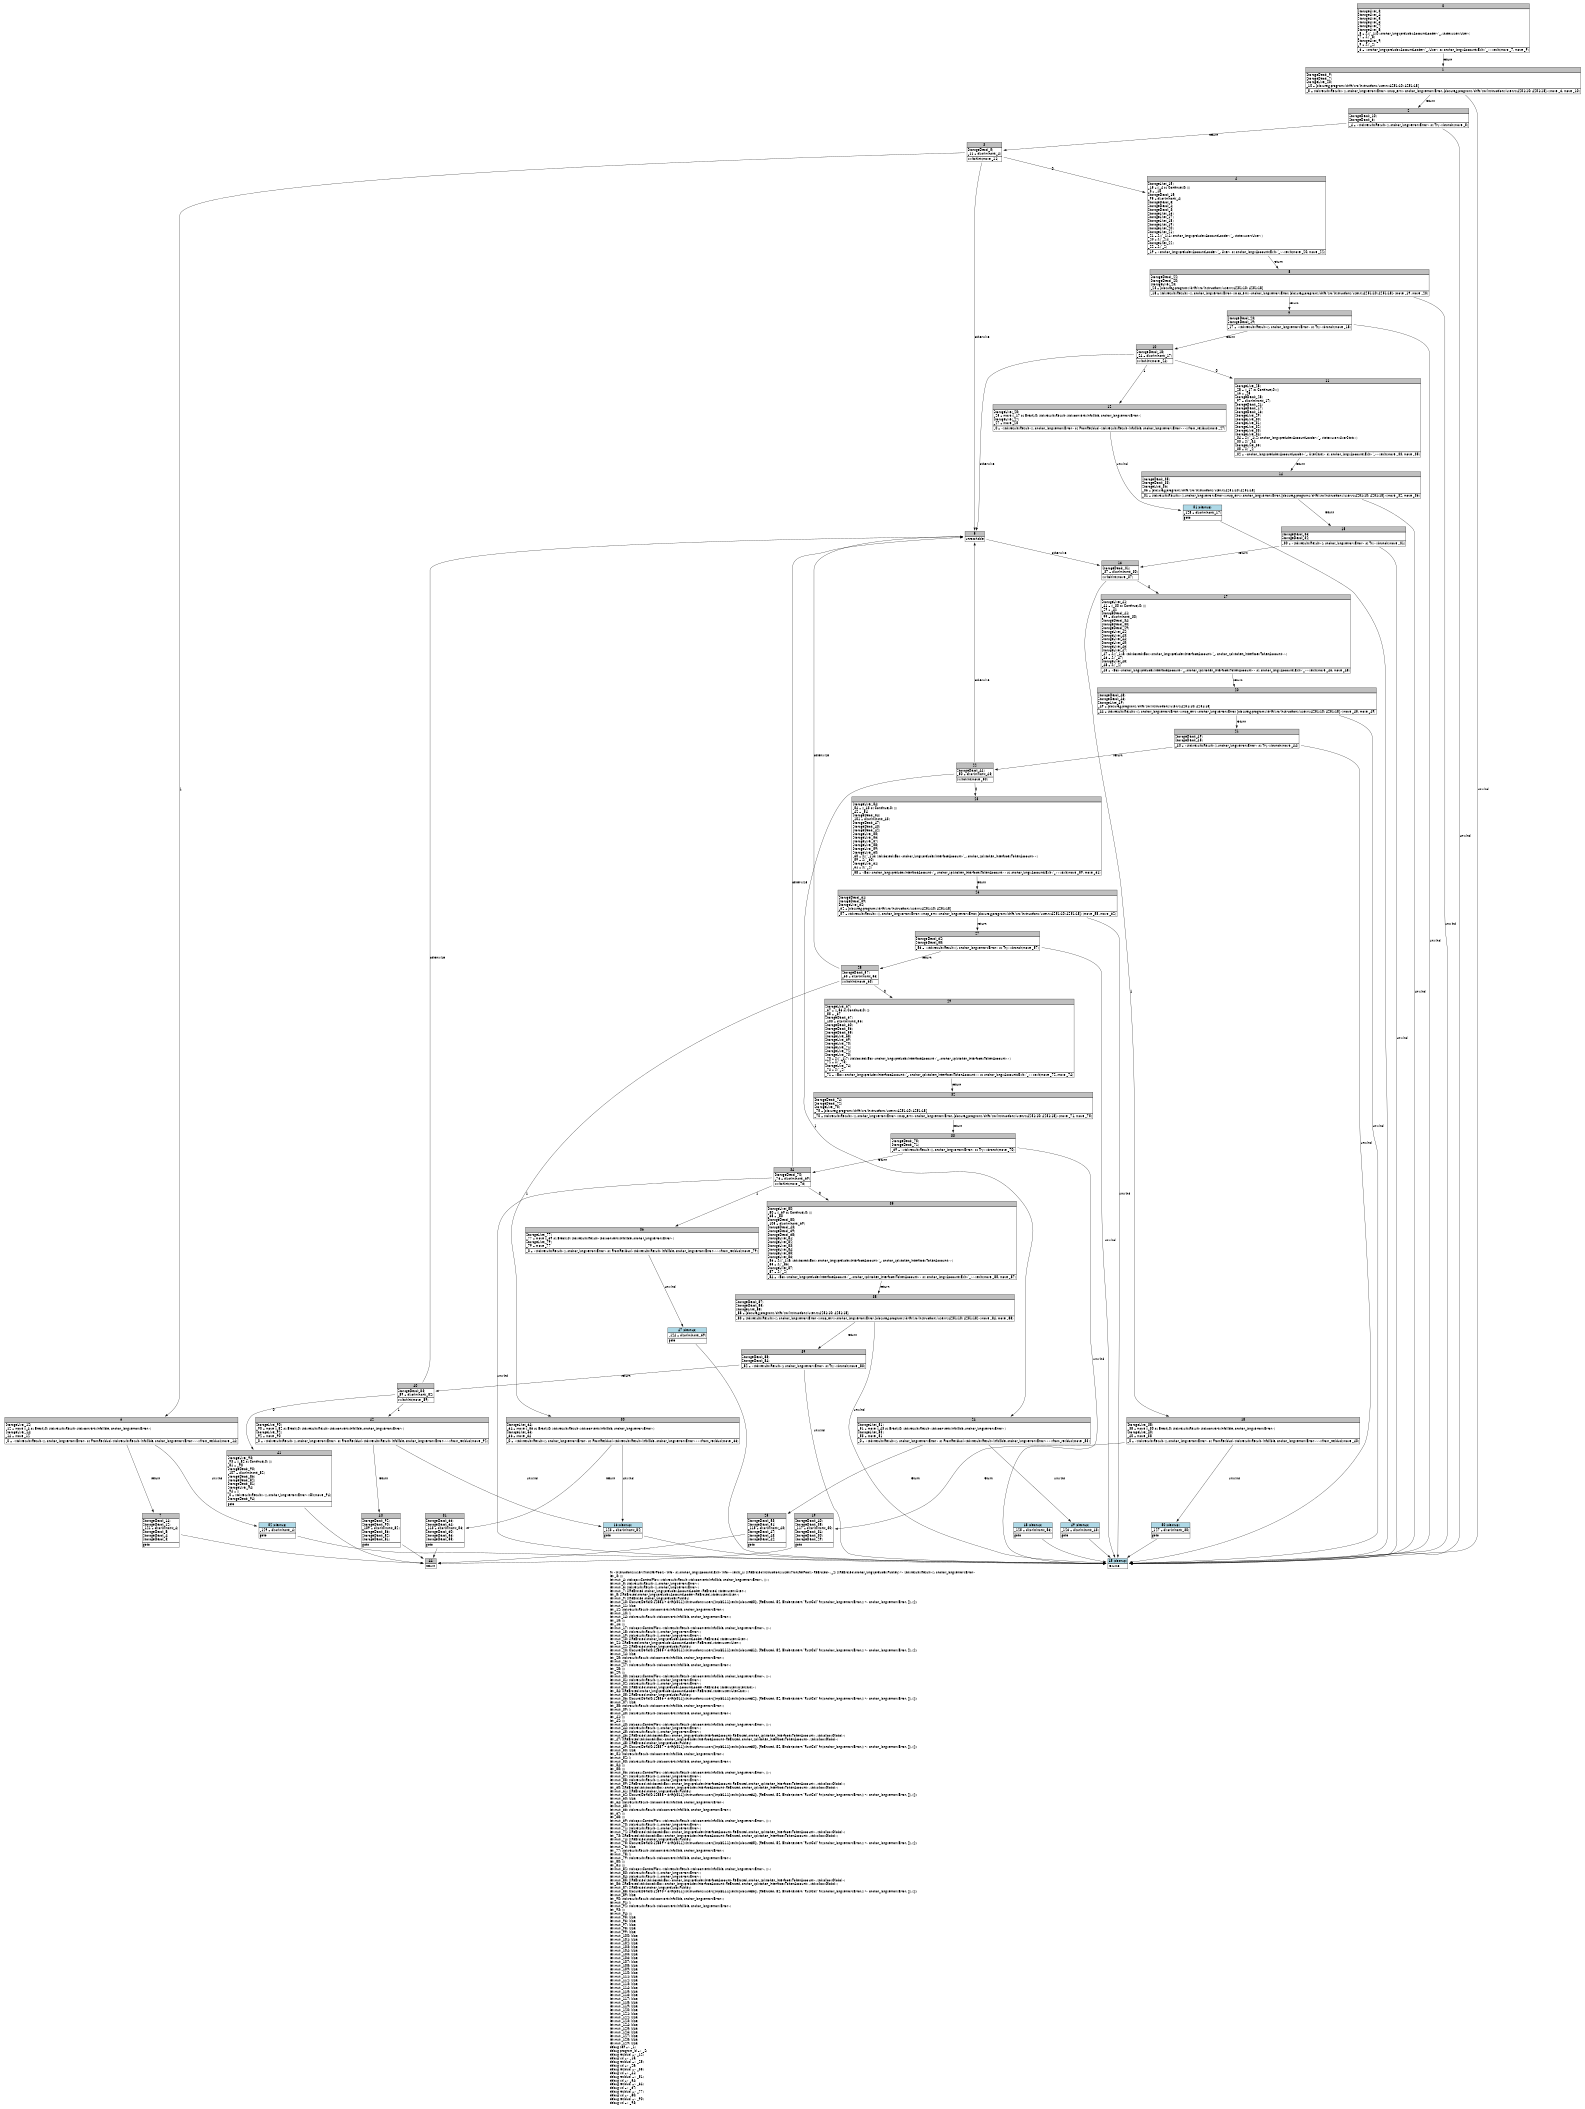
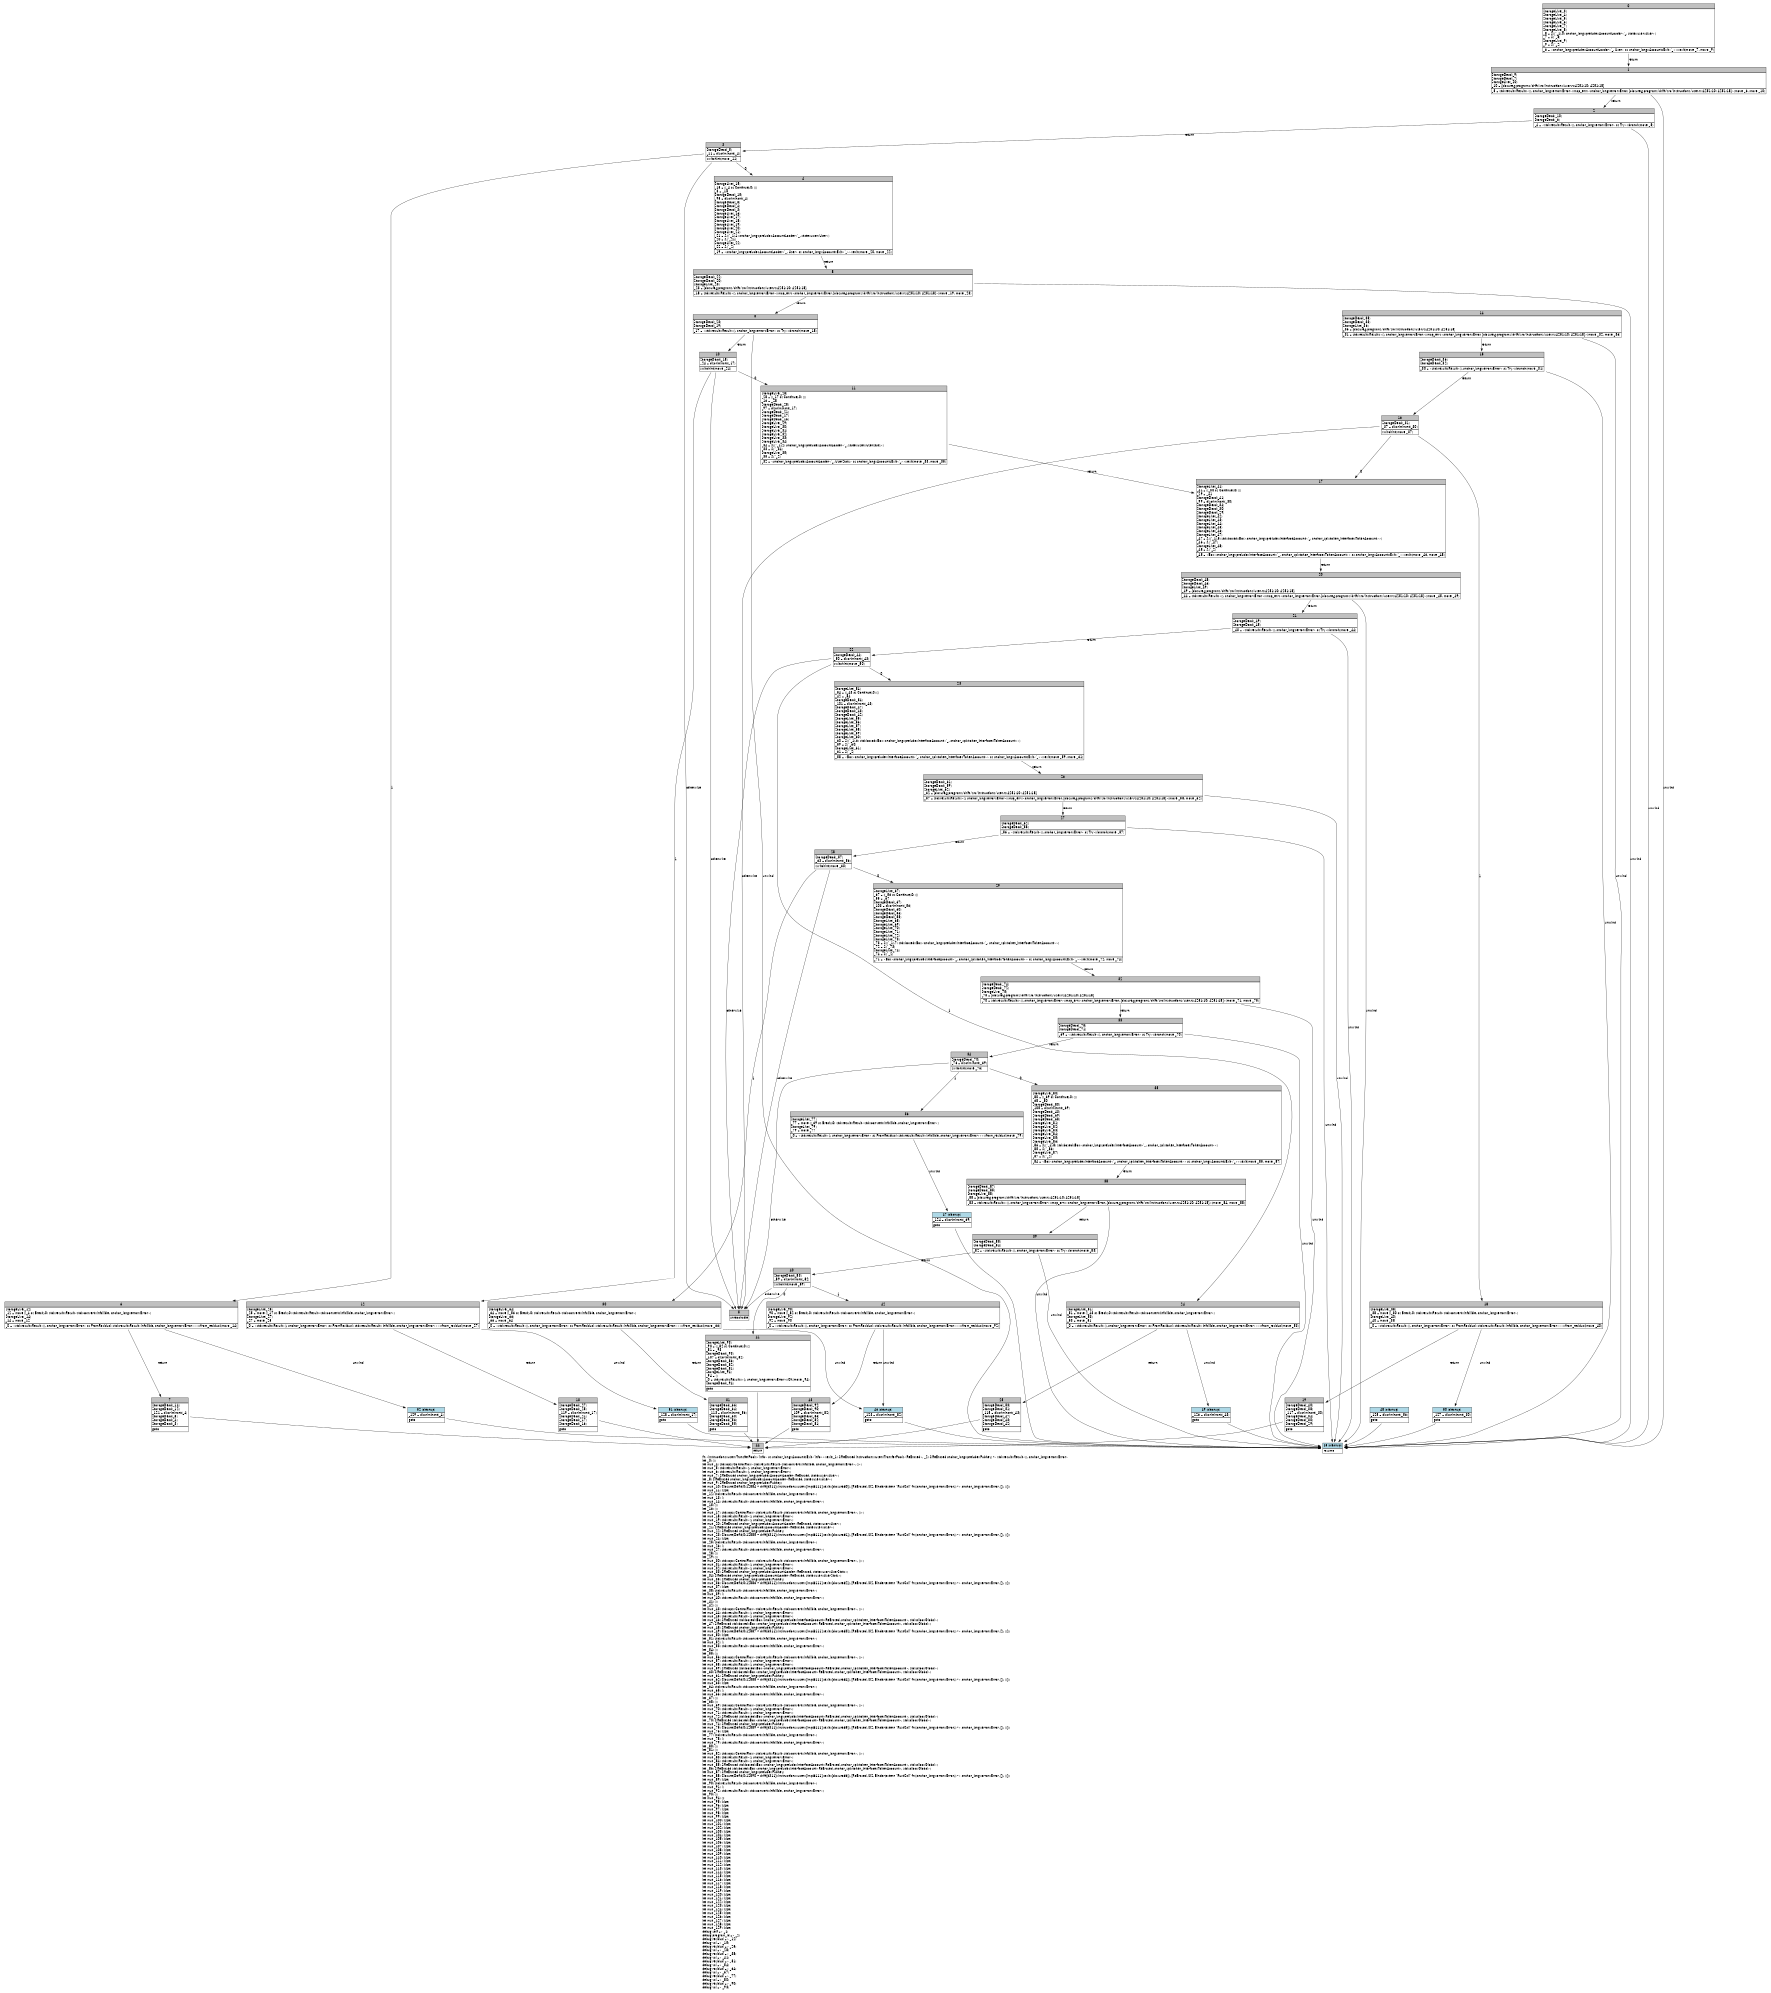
edge "11" -> "14": now "11" -> "17"
edge "5" -> "16": reversed
node "13": added
edge "34" -> "45 (cleanup)": now "32" -> "45 (cleanup)"
